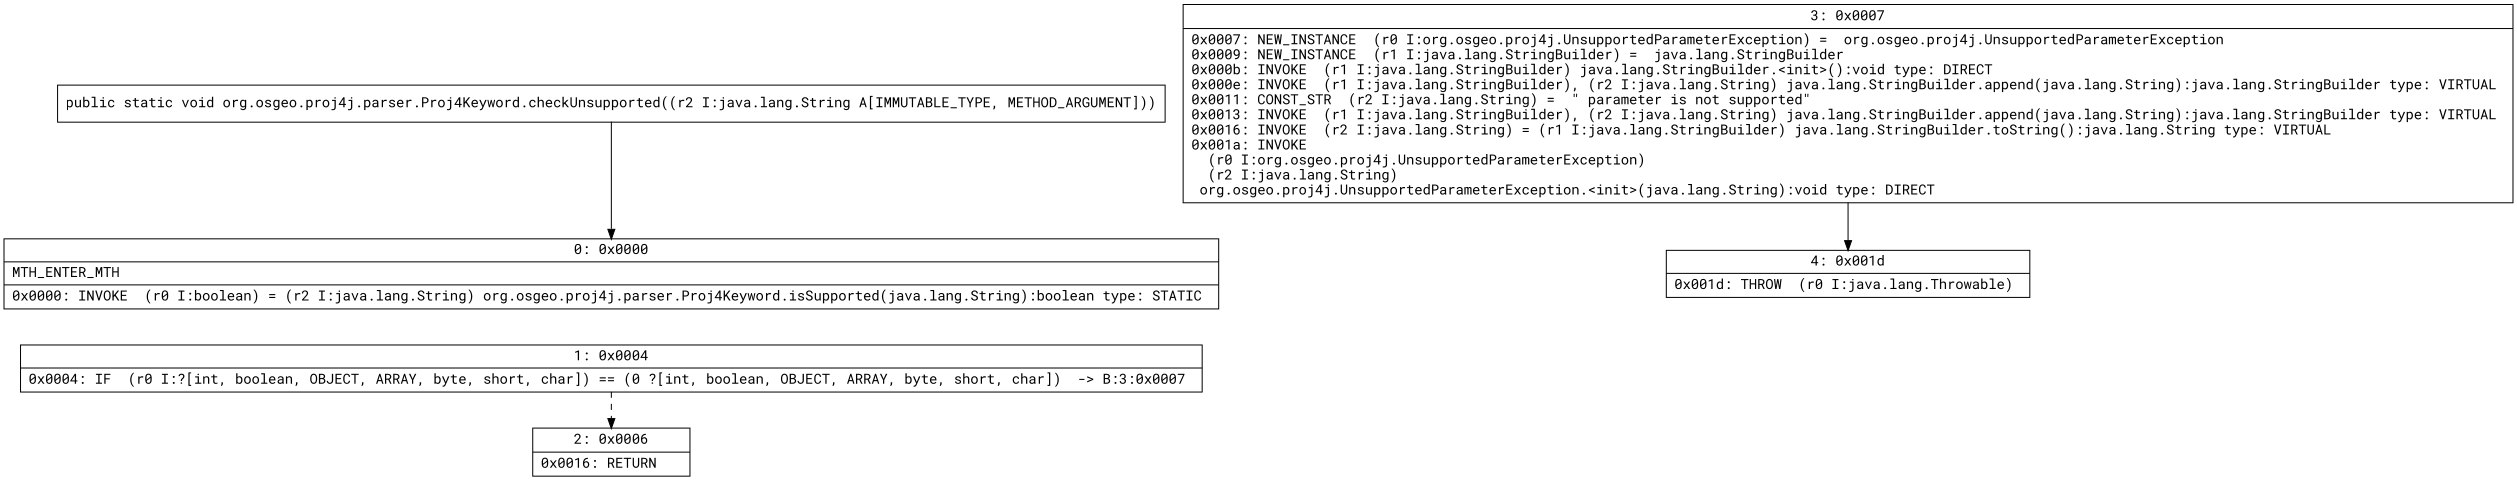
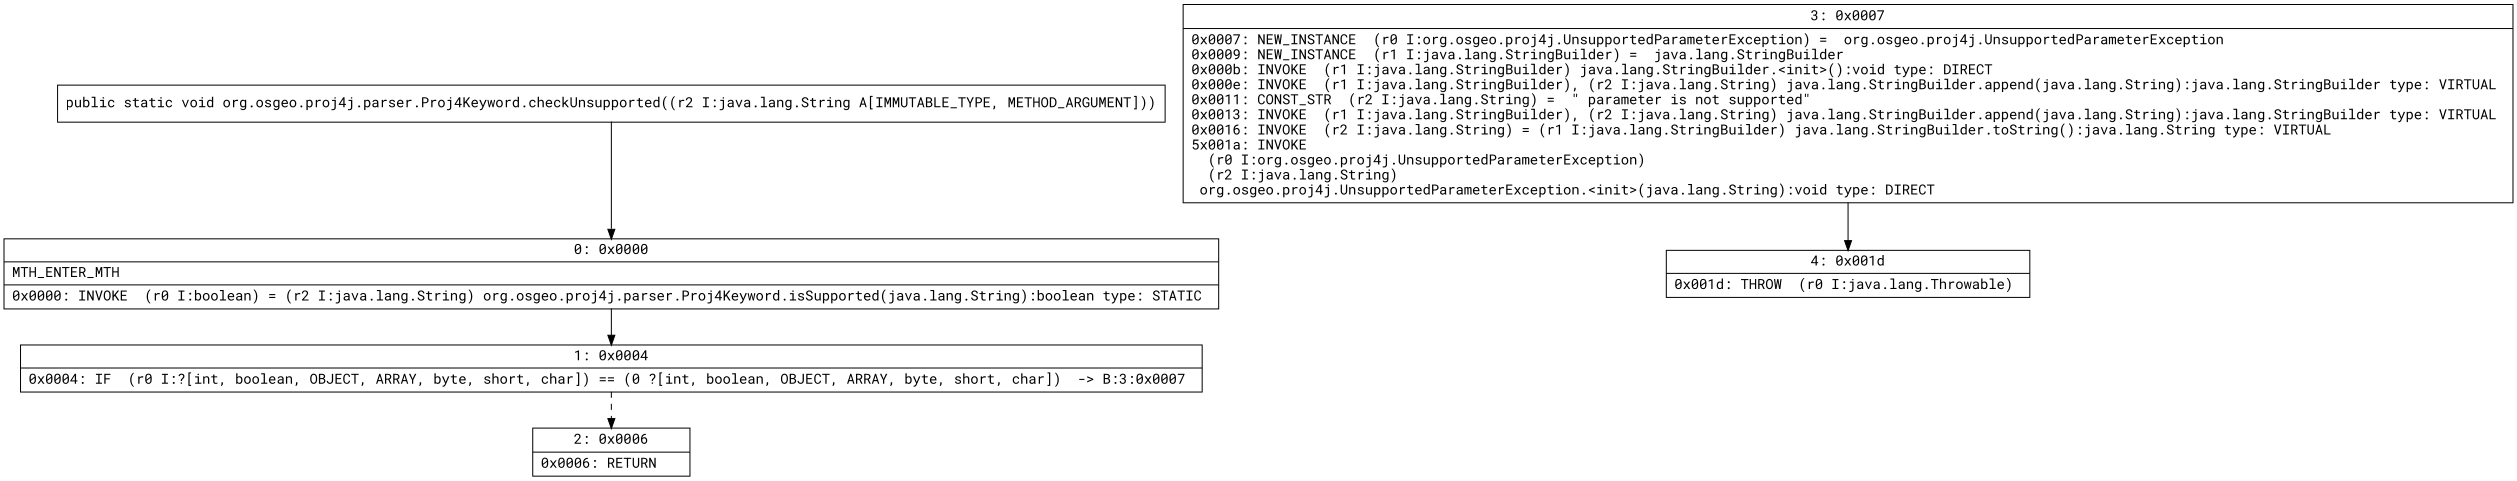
node "3: 0x0007": text "0x001a: INVOKE" -> "5x001a: INVOKE"
edge "0: 0x0000" -> "1: 0x0004": added
node "2: 0x0006": text "0x0016: RETURN" -> "0x0006: RETURN"
